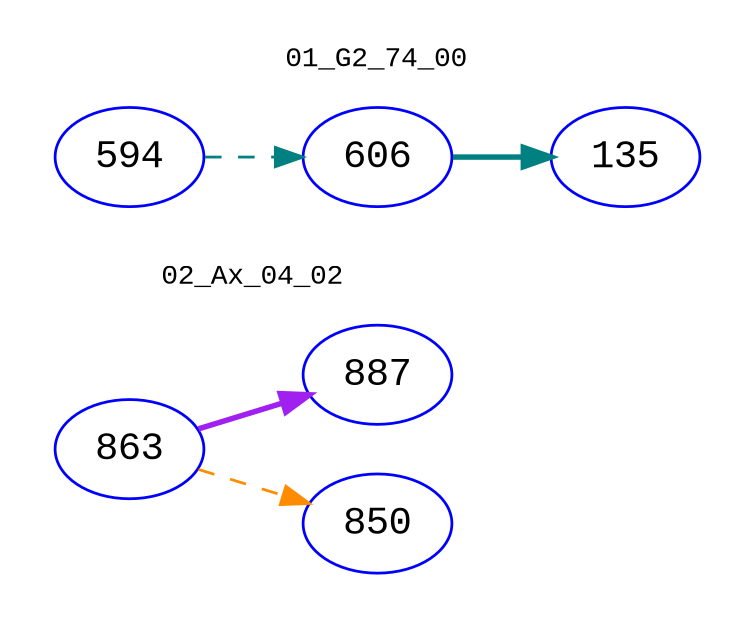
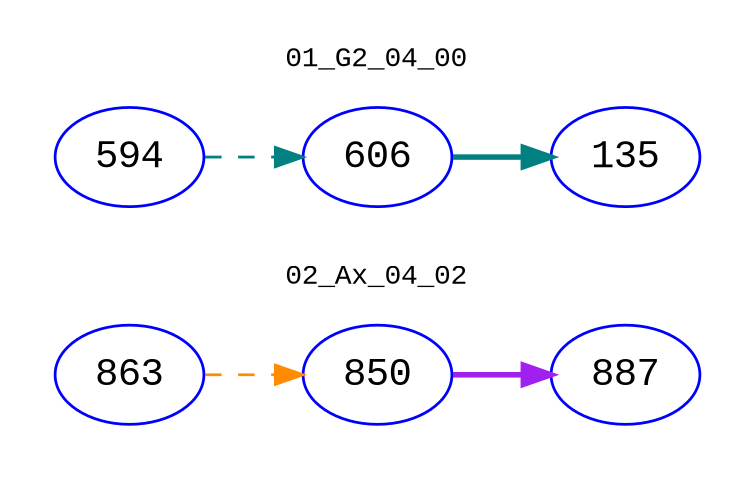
cluster "01_G2_74_00": label "01_G2_74_00" -> "01_G2_04_00"
edge "863" -> "887": now "850" -> "887"
